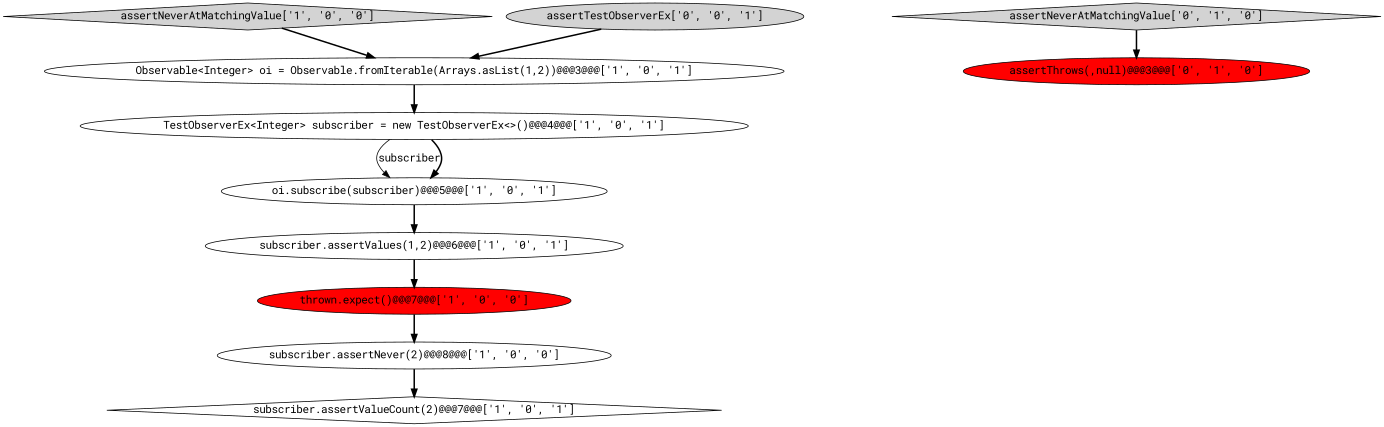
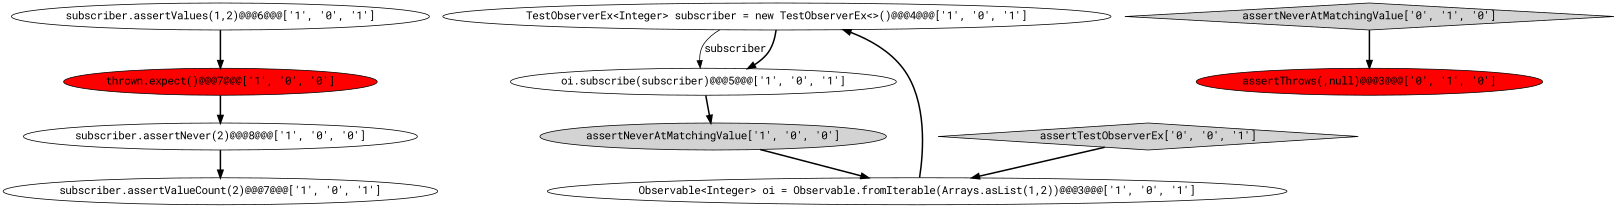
node "assertNeverAtMatchingValue['1', '0', '0']": shape diamond -> ellipse
node "assertTestObserverEx['0', '0', '1']": shape ellipse -> diamond
edge "oi.subscribe(subscriber)@@@5@@@['1', '0', '1']" -> "subscriber.assertValues(1,2)@@@6@@@['1', '0', '1']": now "oi.subscribe(subscriber)@@@5@@@['1', '0', '1']" -> "assertNeverAtMatchingValue['1', '0', '0']"
node "subscriber.assertValueCount(2)@@@7@@@['1', '0', '1']": shape diamond -> ellipse
